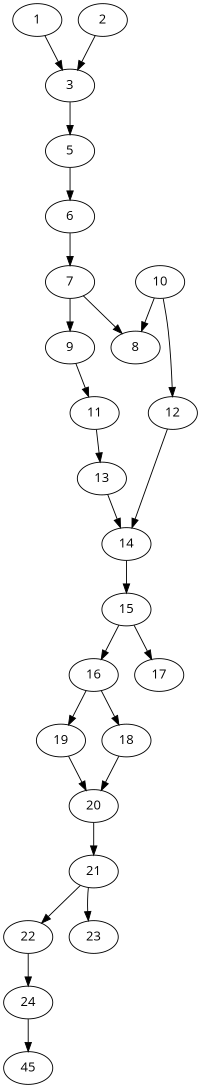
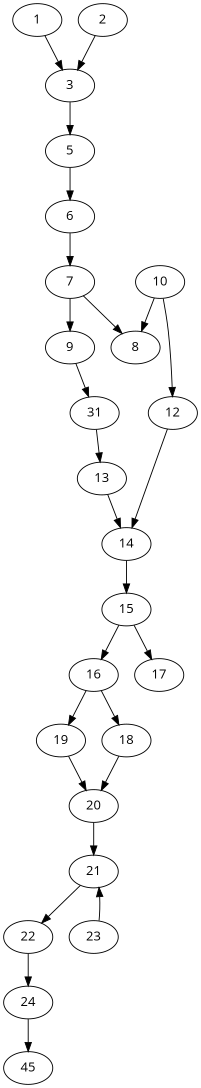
node "11": label "11" -> "31"
edge "21" -> "23": reversed
